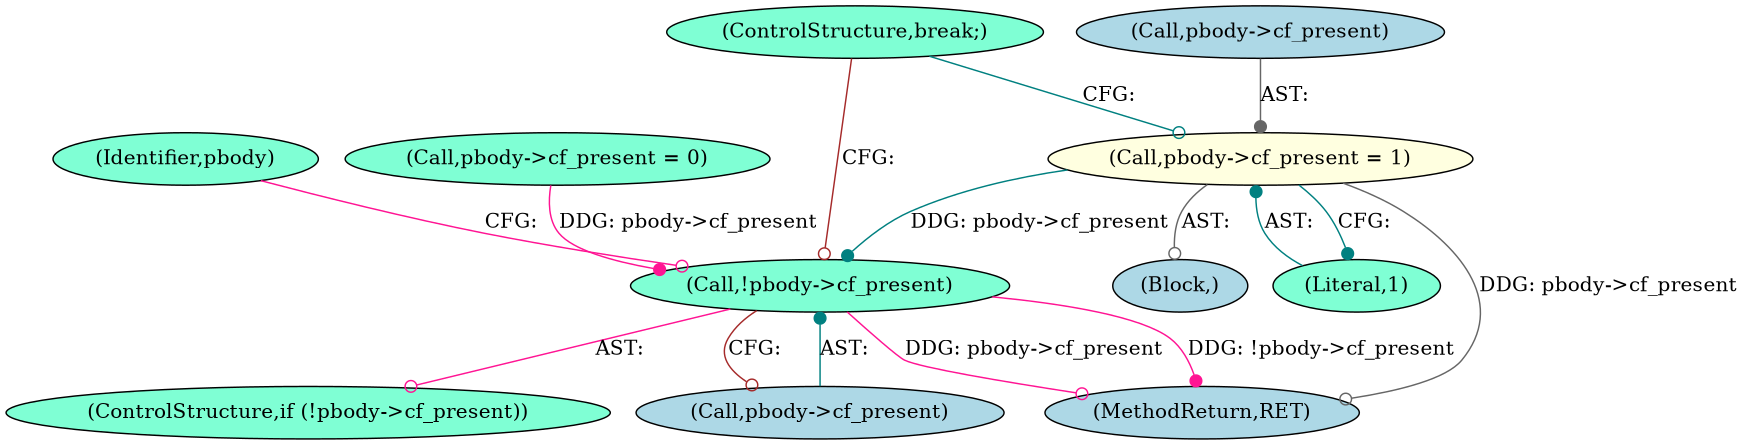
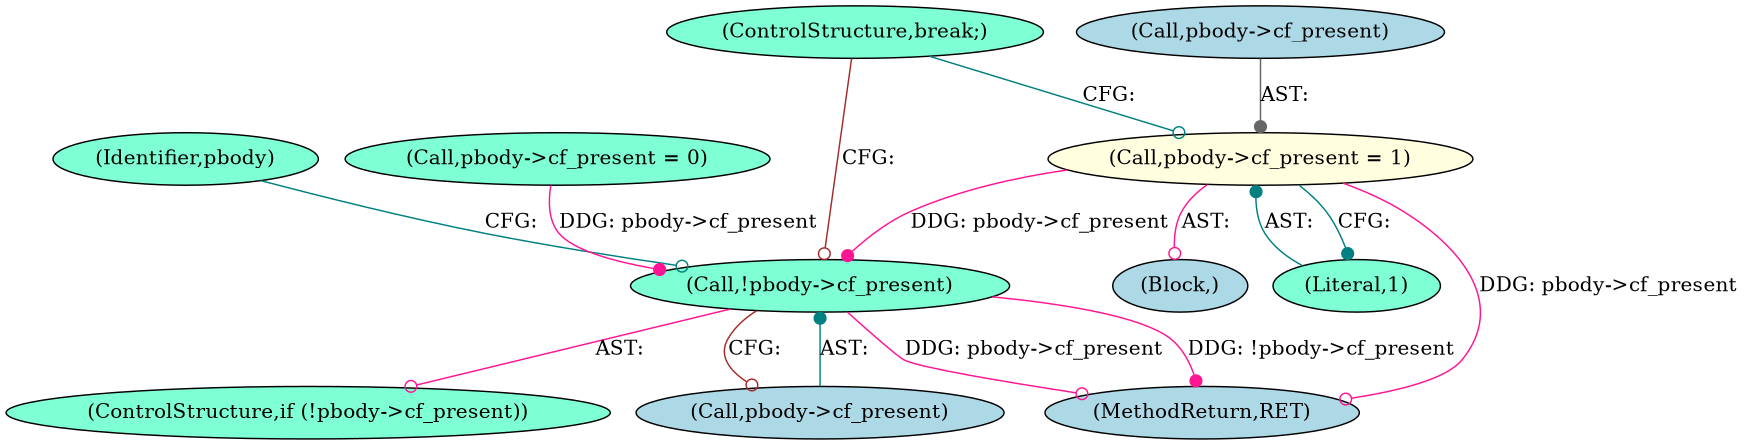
edge "(Call,pbody->cf_present = 1)" -> "(Call,!pbody->cf_present)": color teal -> deeppink
edge "(Call,pbody->cf_present = 1)" -> "(Block,)": color gray40 -> deeppink
edge "(Identifier,pbody)" -> "(Call,!pbody->cf_present)": color deeppink -> teal
edge "(Call,pbody->cf_present = 1)" -> "(MethodReturn,RET)": color gray40 -> deeppink
